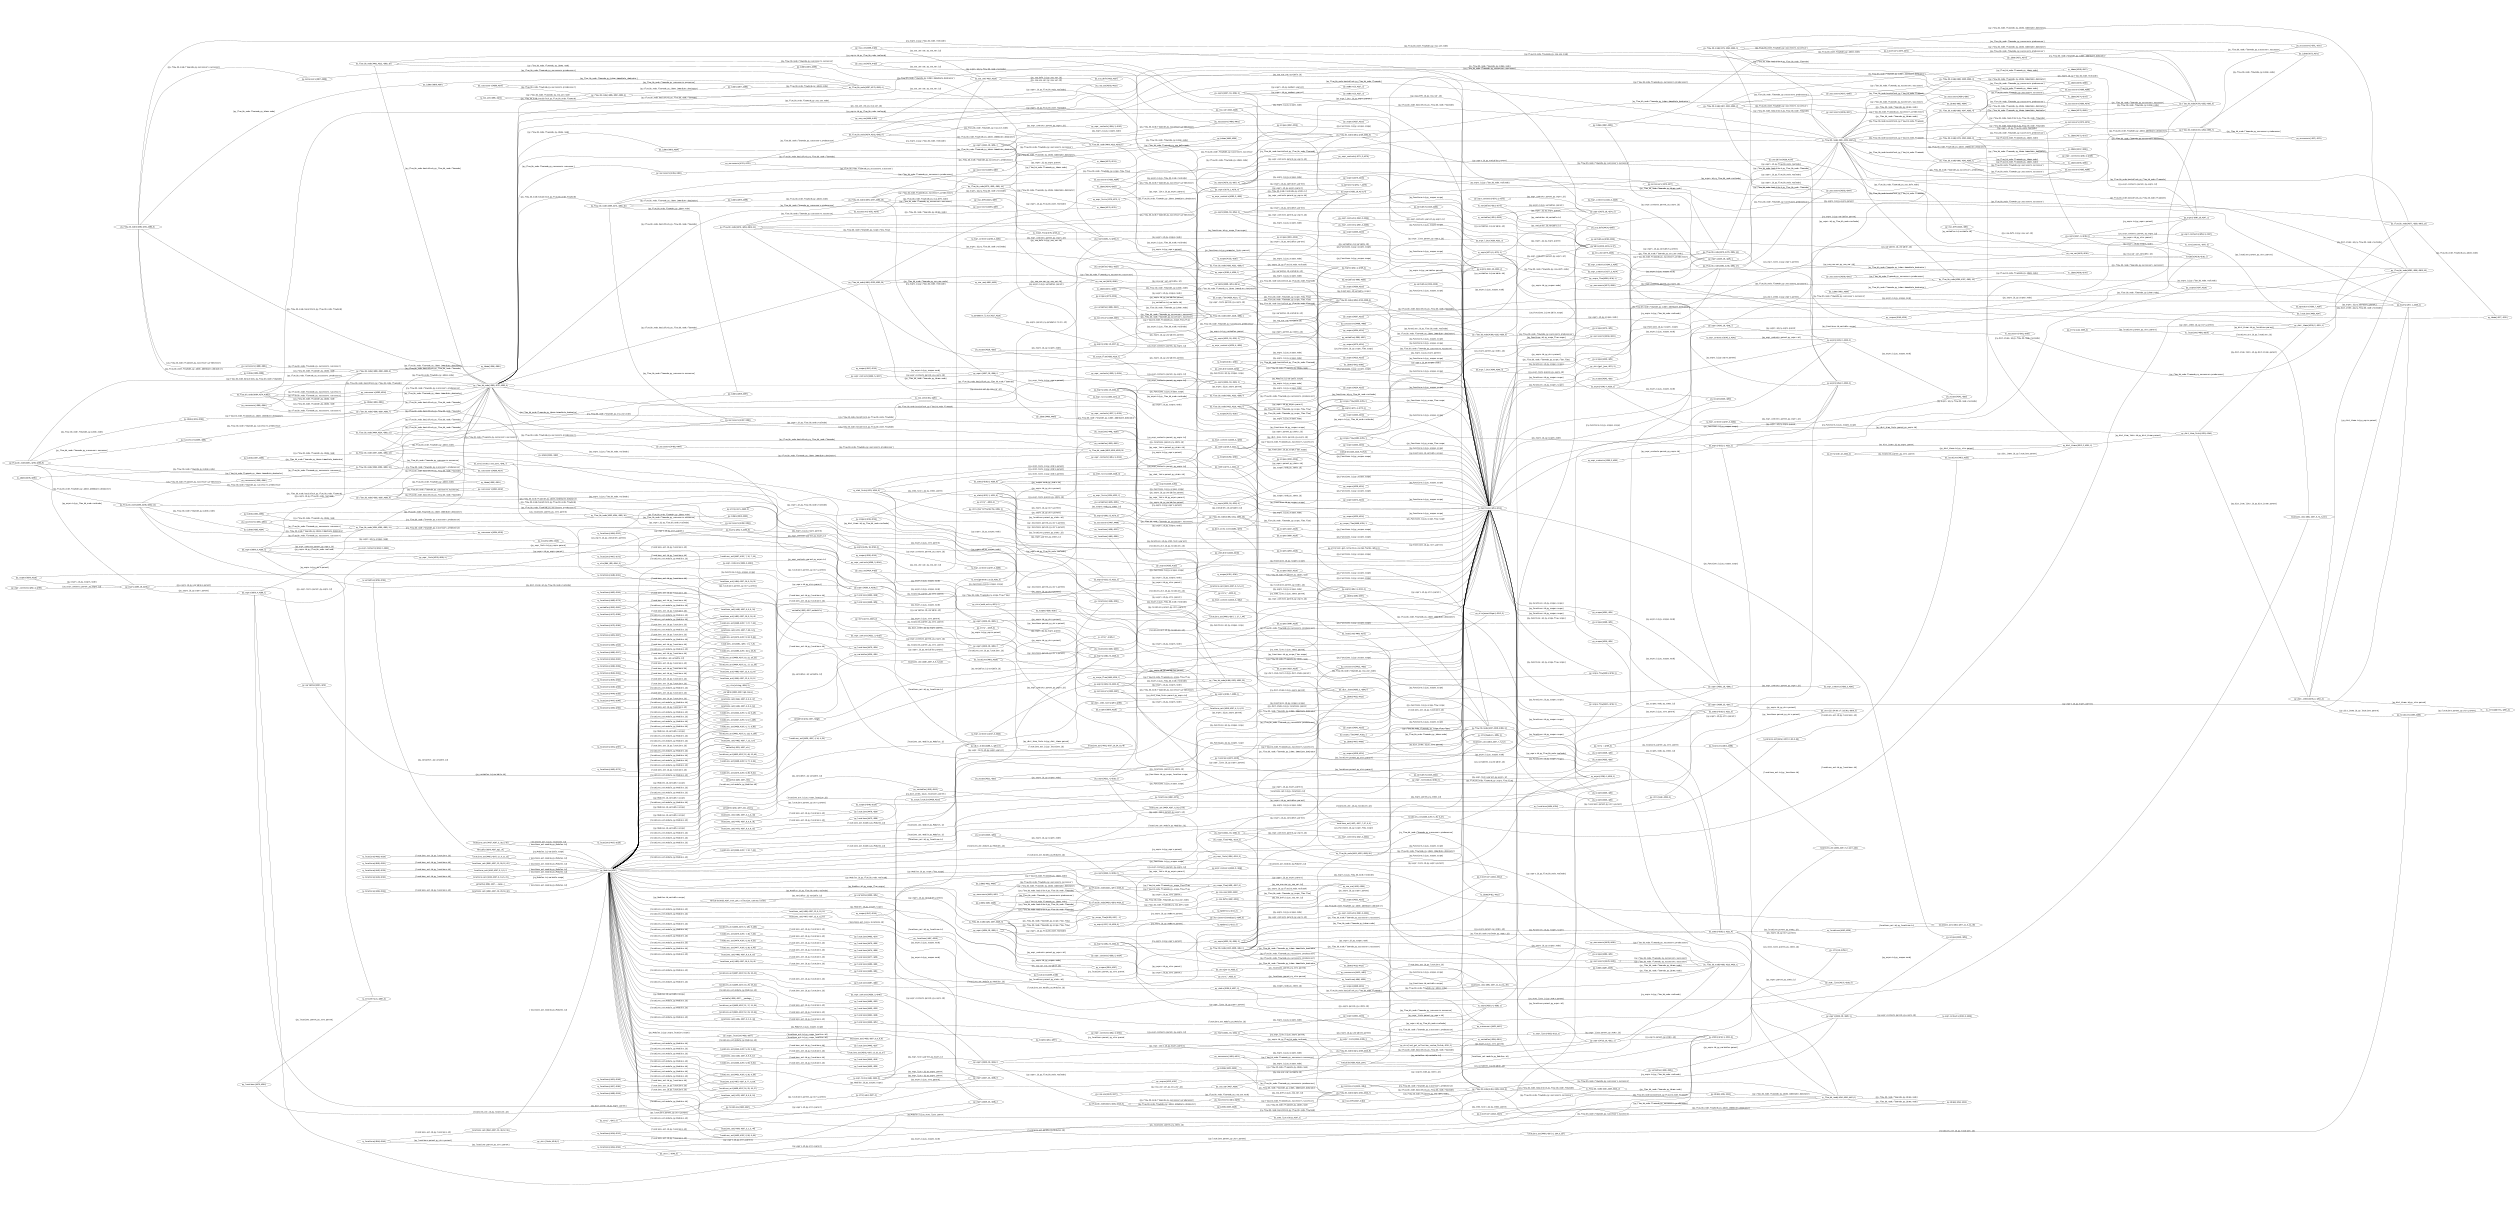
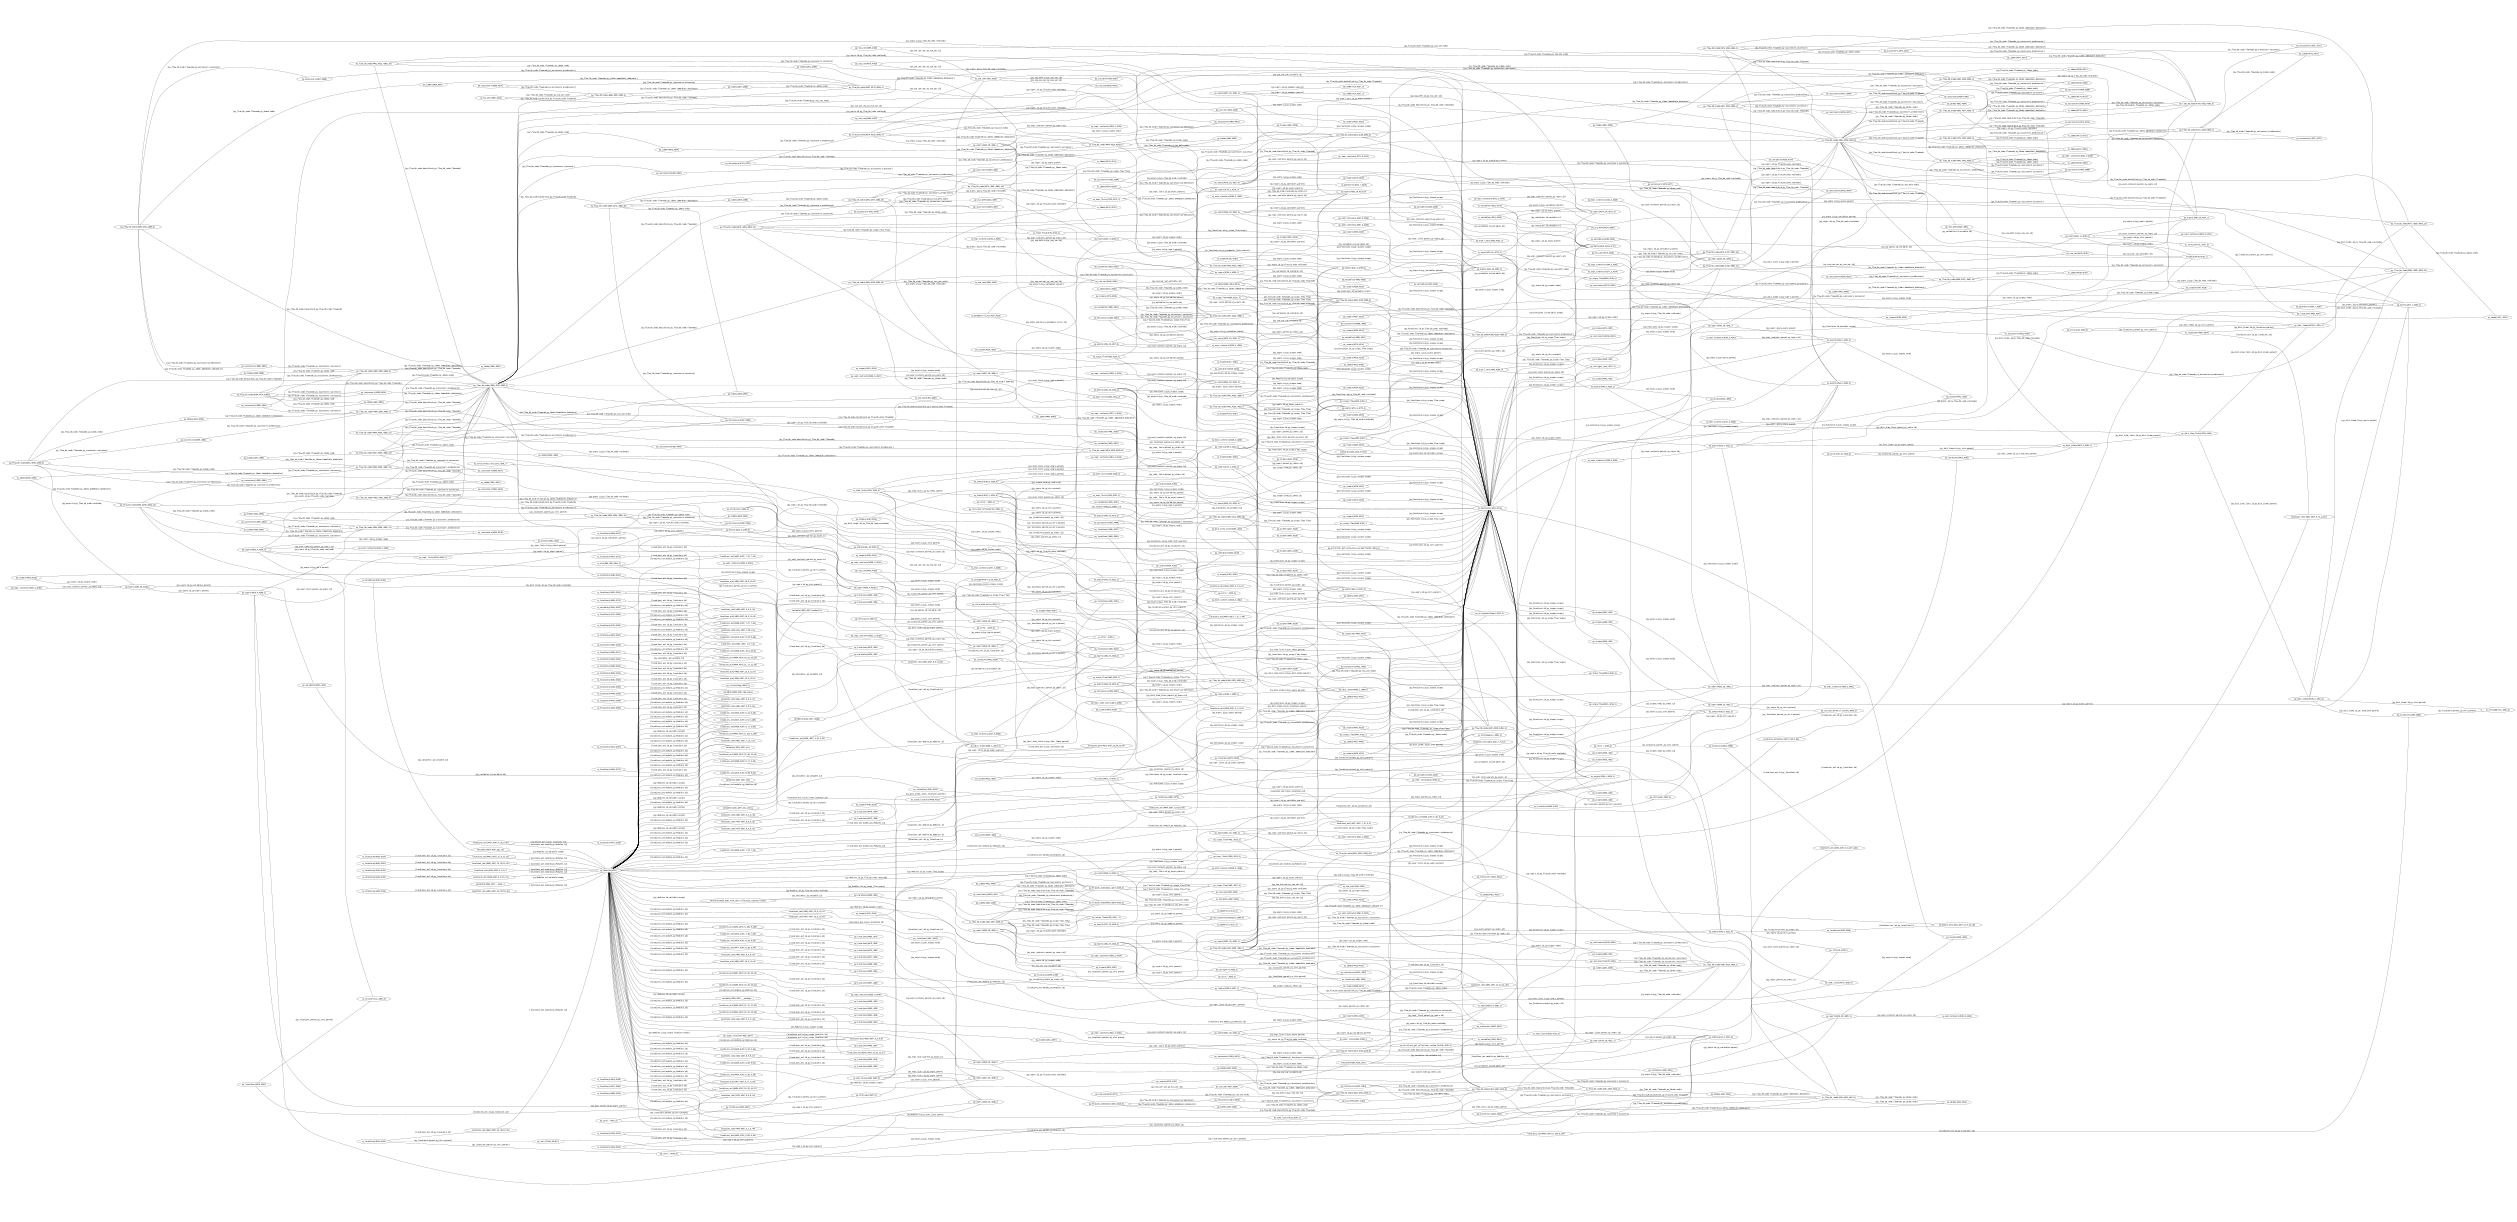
edge "py_flow_bb_node(4370,4255,4365,5)" -- "py_idoms(4370,4369)": label "(py_flow_bb_node.flownode,py_idoms.node)" -> "(py_flow_bb_module.flownode,py_idoms.node)"
